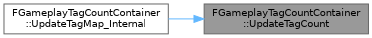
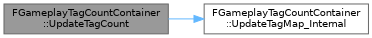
edge "FGameplayTagCountContainer ::UpdateTagMap_Internal" -> "FGameplayTagCountContainer ::UpdateTagCount": reversed
